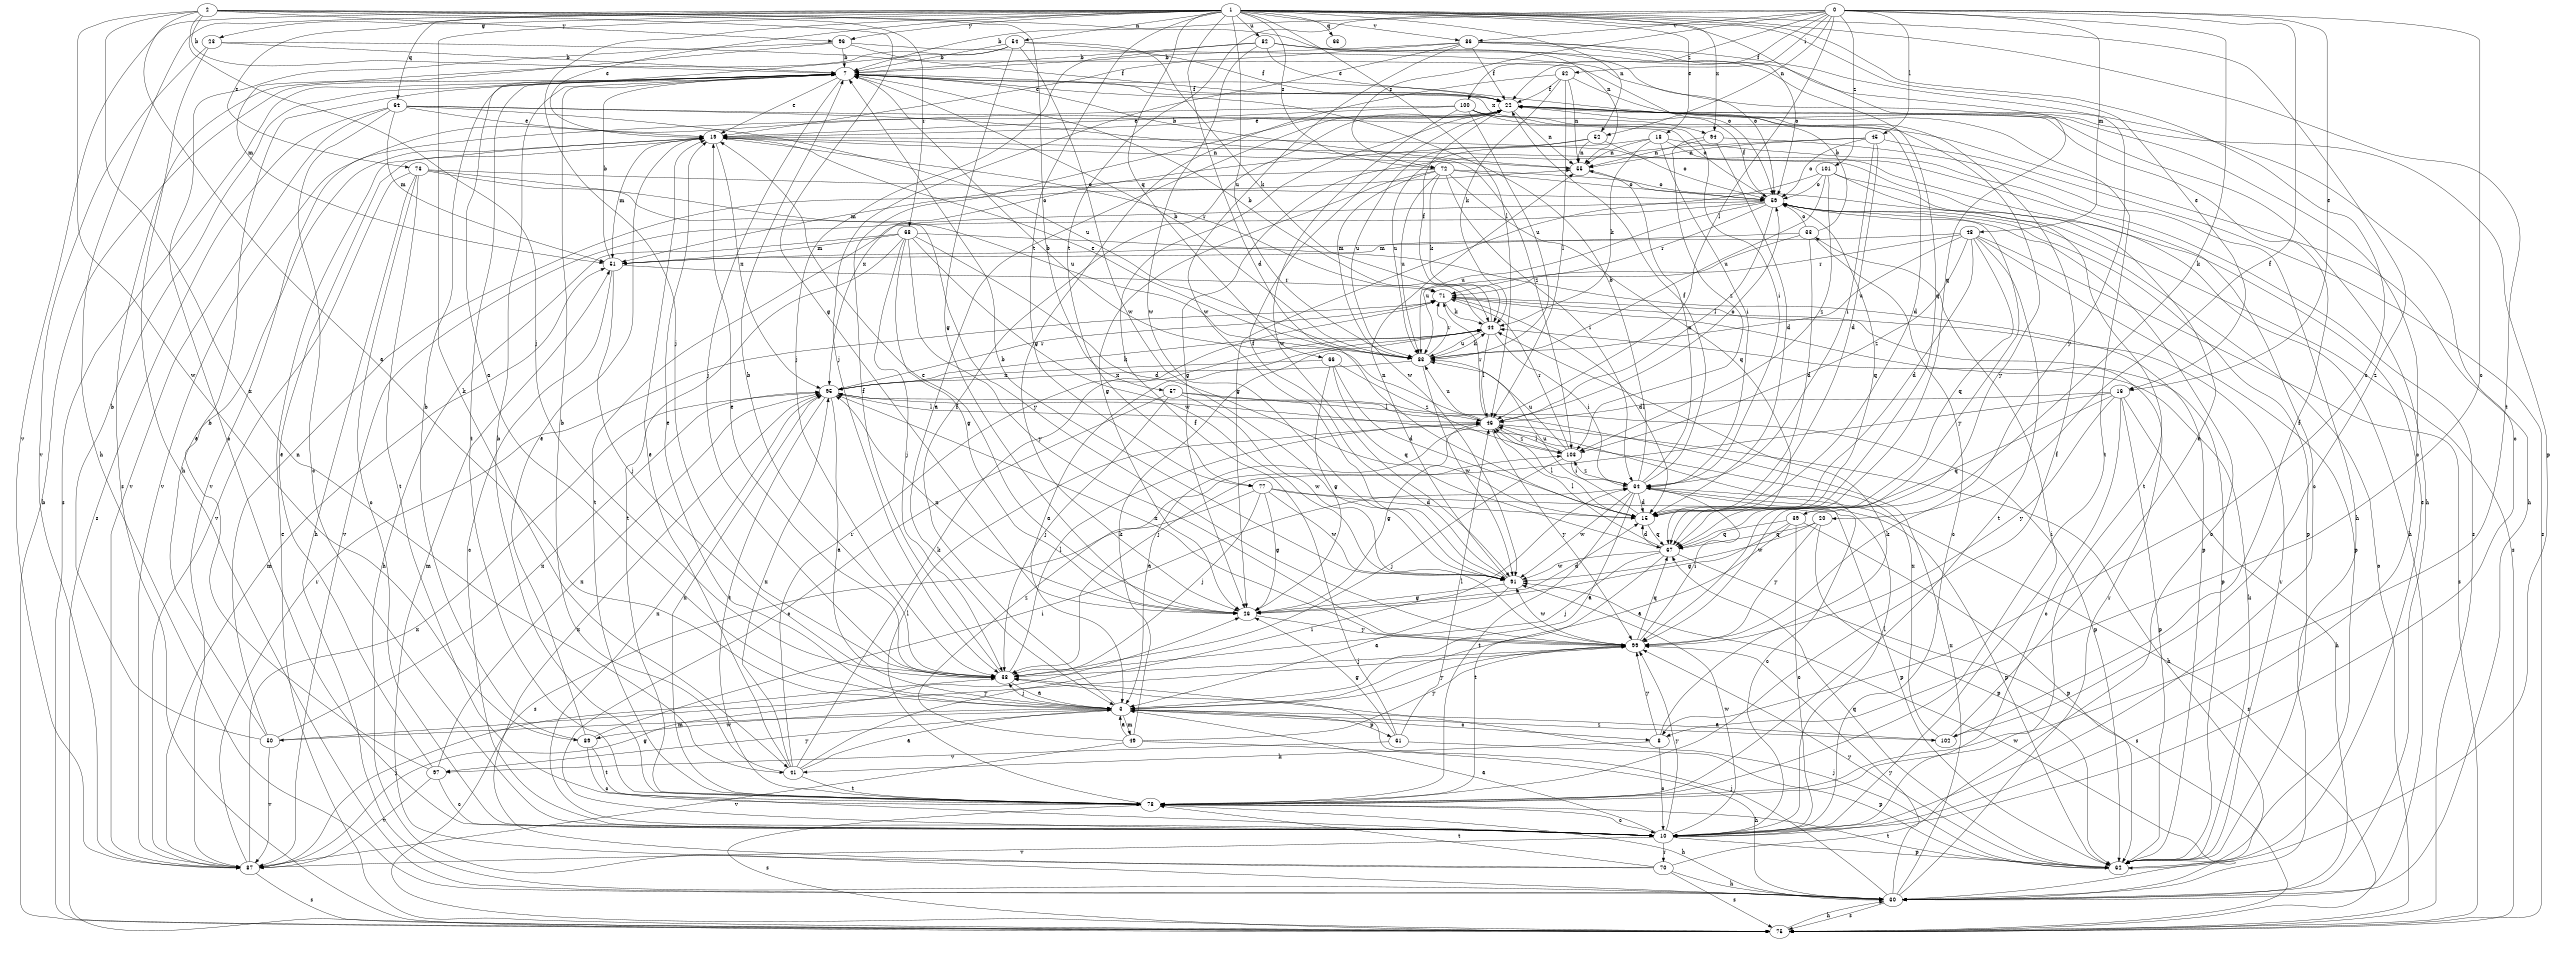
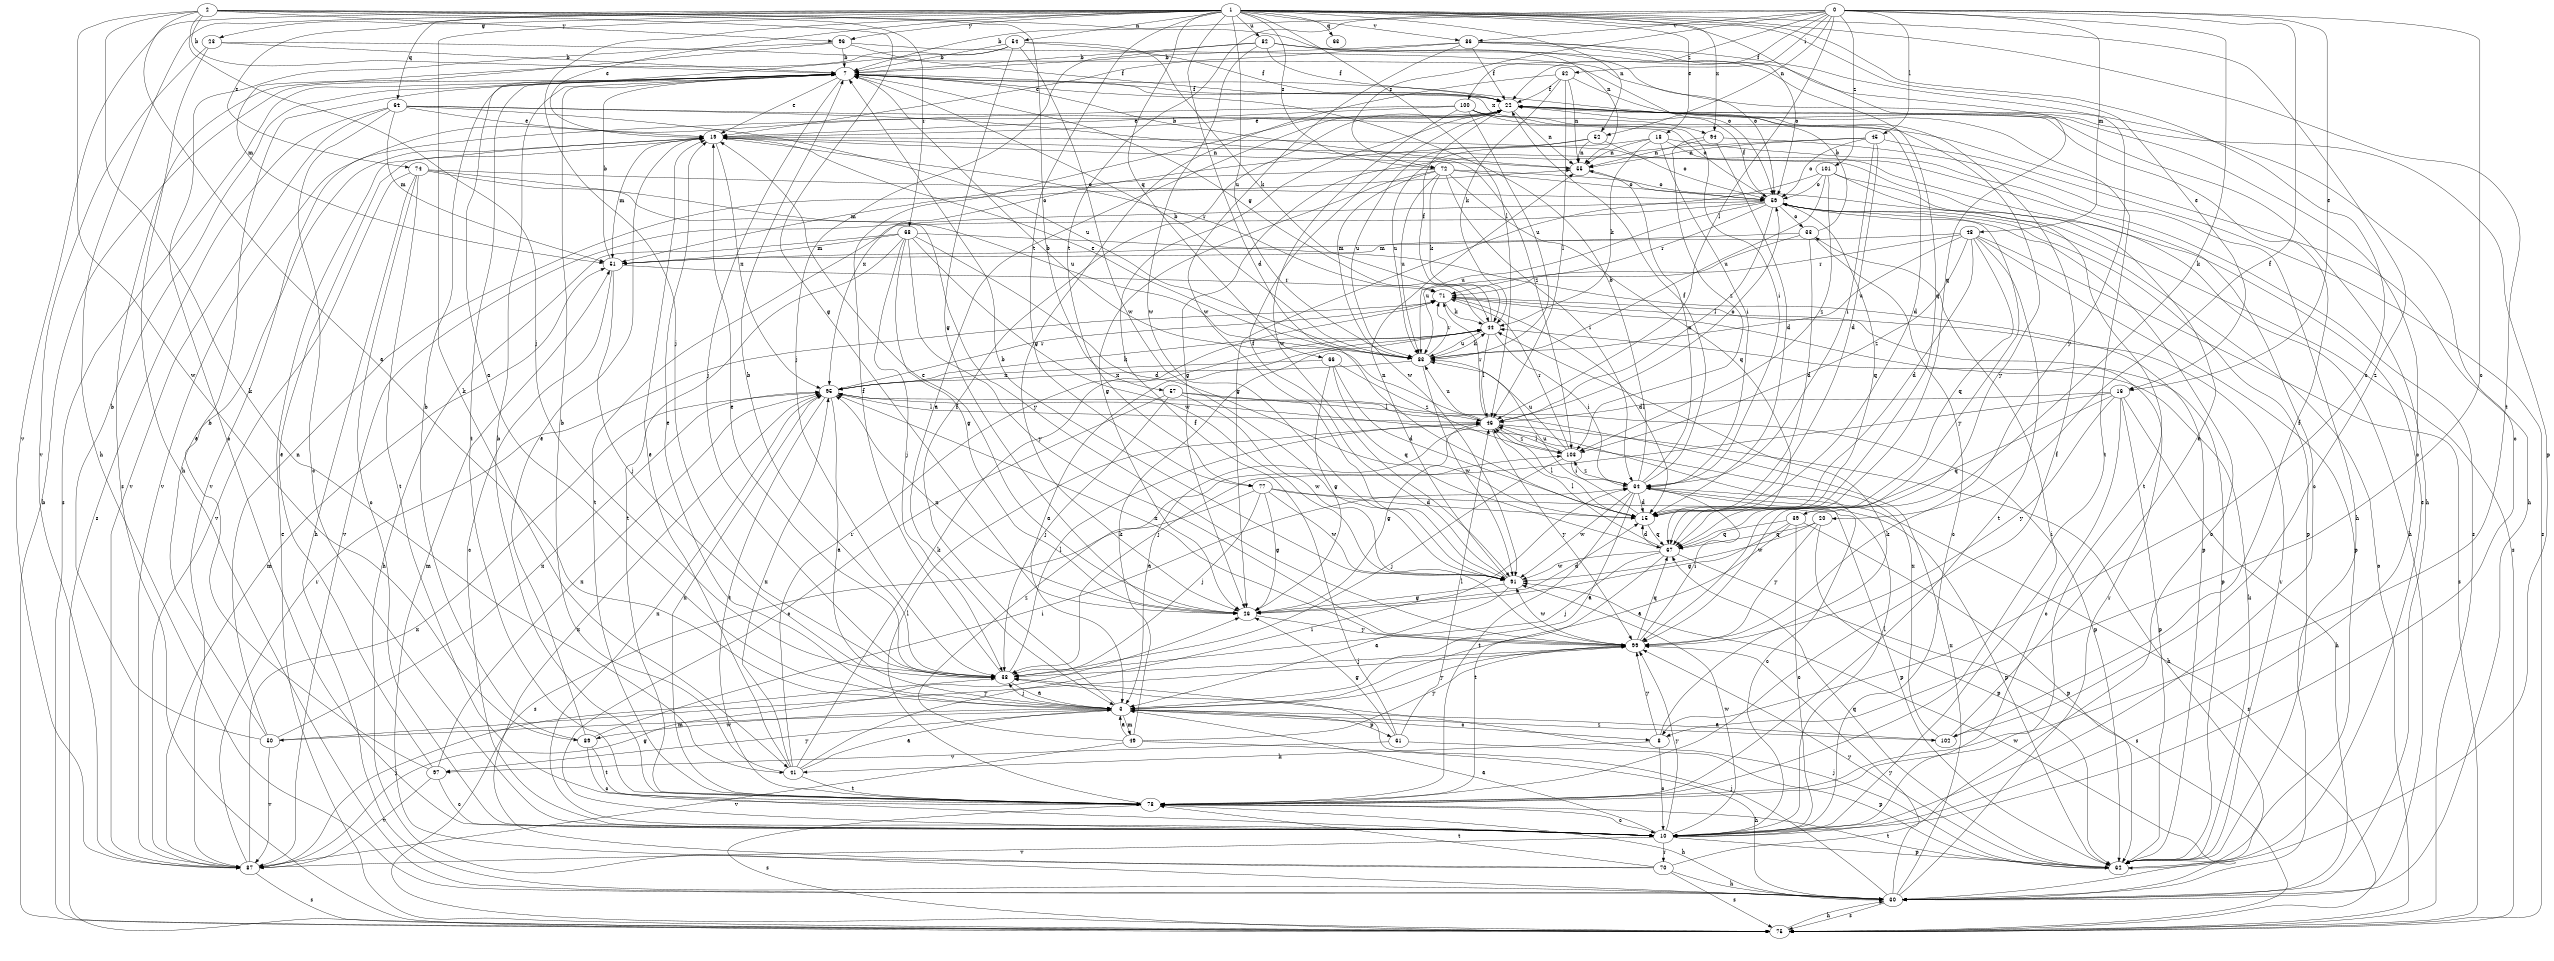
edge "82" -> "22": label "e" -> "f"
node "73": label "73" -> "74"
edge "86" -> "38": removed, label "j"
edge "44" -> "7": label "b" -> "g"
edge "33" -> "59": reversed
edge "2" -> "41": label "x" -> "k"
